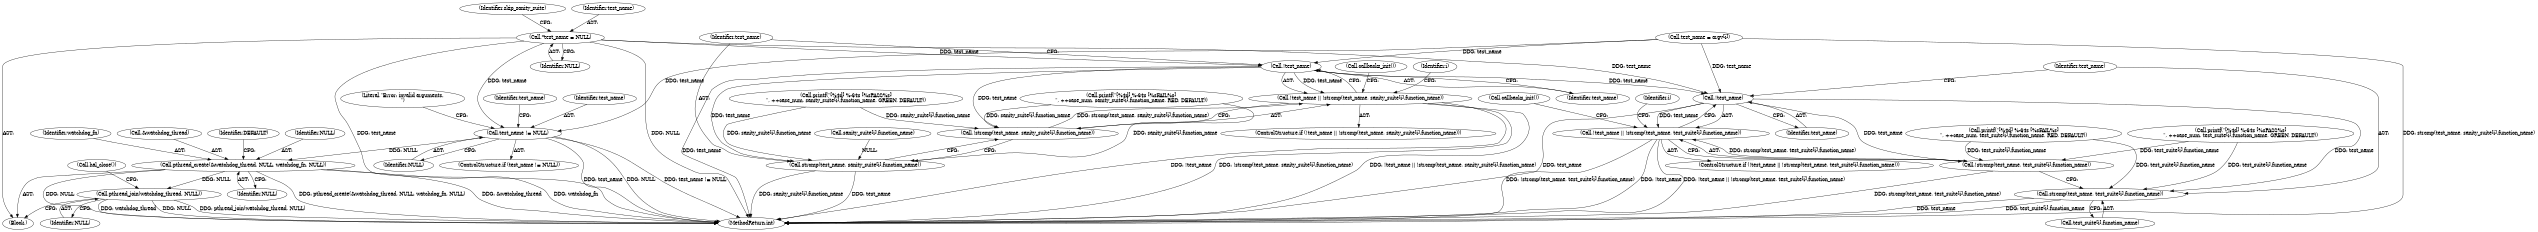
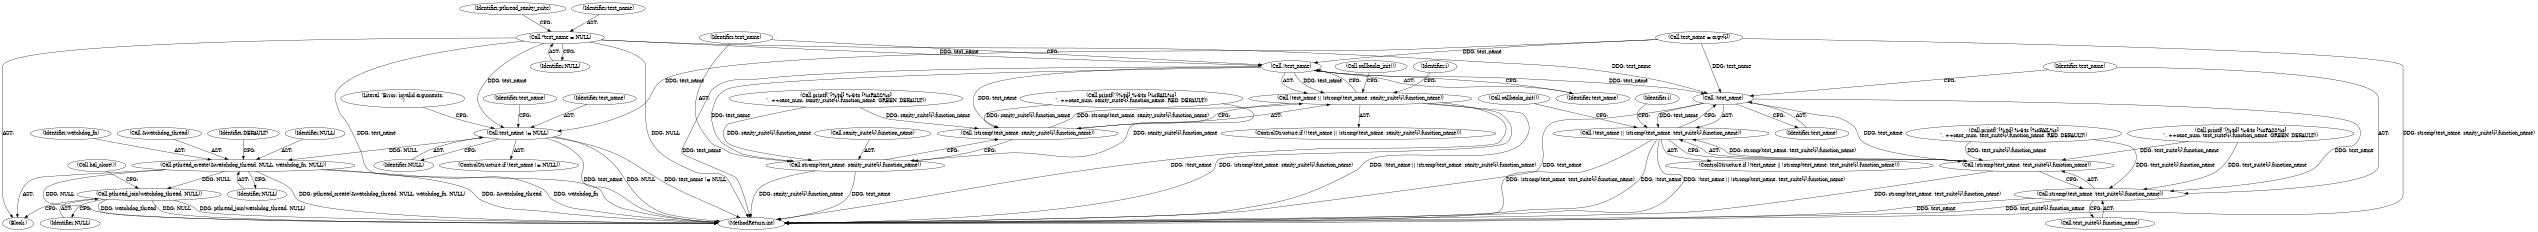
node "(Identifier,skip_sanity_suite)": label "(Identifier,skip_sanity_suite)" -> "(Identifier,pthread_sanity_suite)"
edge "(Call,sanity_suite[i].function_name)" -> "(Call,strcmp(test_name, sanity_suite[i].function_name))": label "NULL: " -> "AST: "
edge "(Call,strcmp(test_name, test_suite[i].function_name))" -> "(Call,!strcmp(test_name, test_suite[i].function_name))": added, label "AST:"
